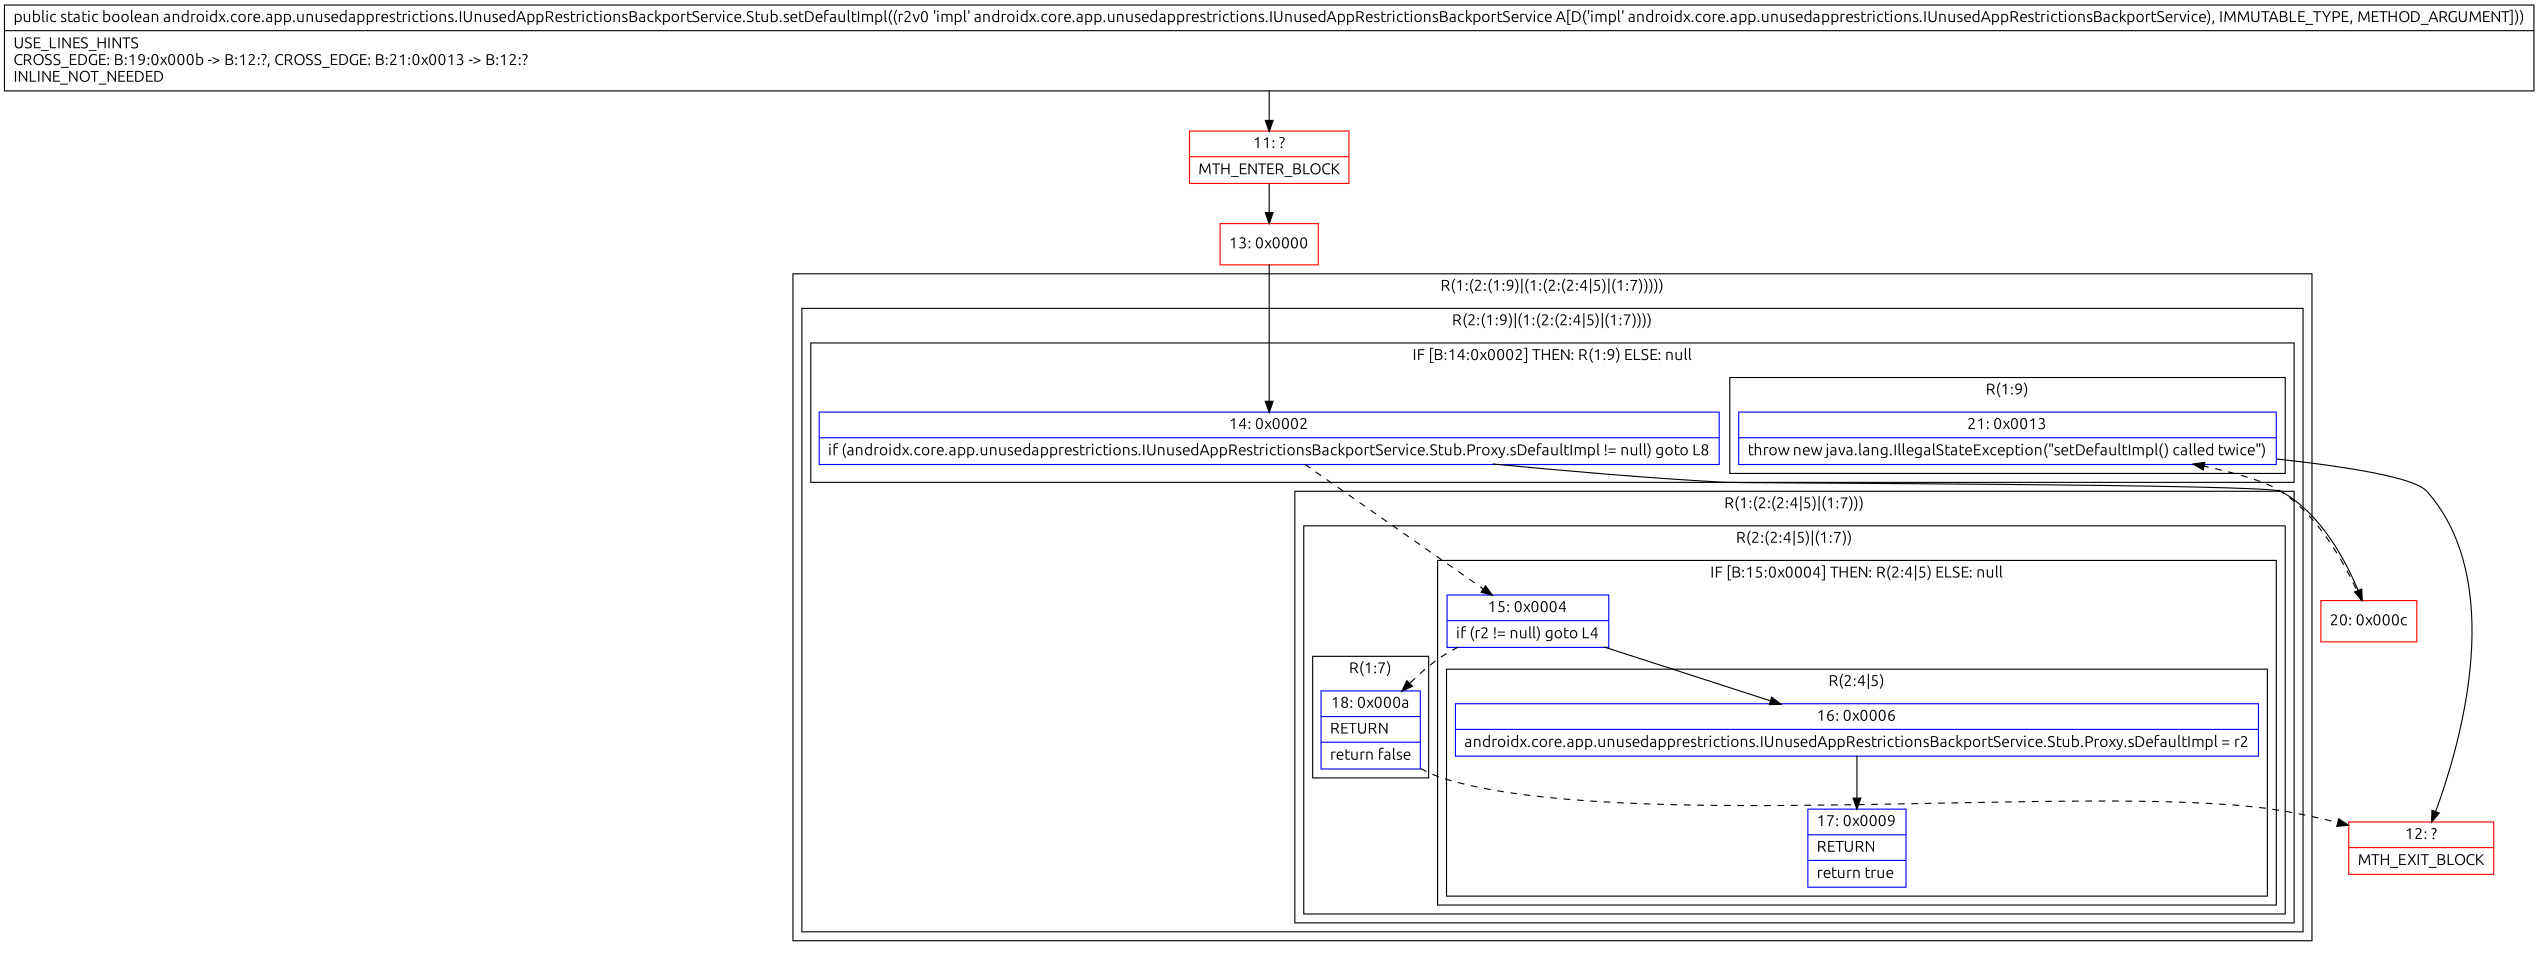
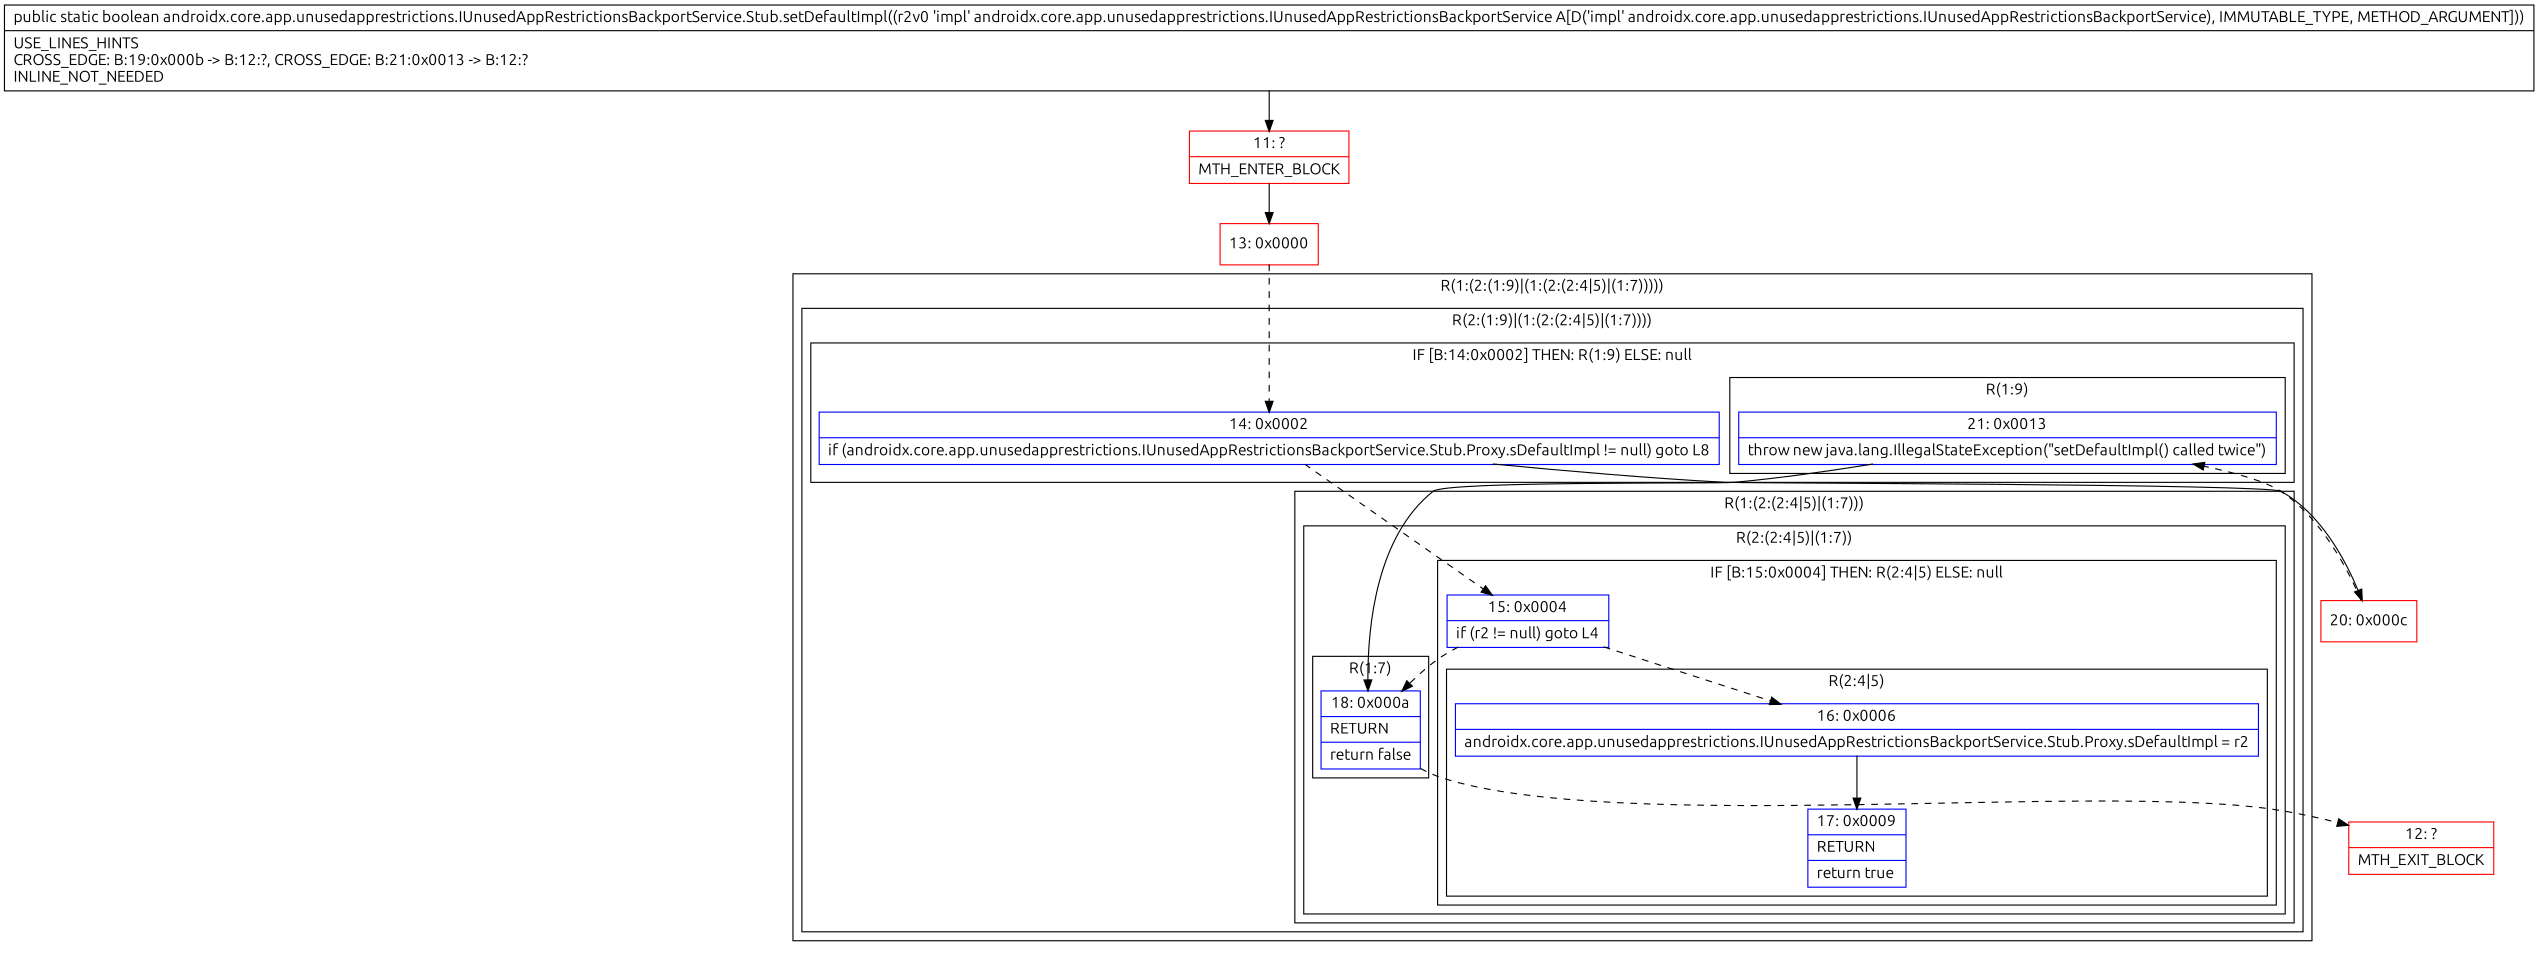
edge "13: 0x0000" -> "14: 0x0002": style solid -> dashed
edge "21: 0x0013" -> "12: ?": now "21: 0x0013" -> "18: 0x000a"
edge "15: 0x0004" -> "16: 0x0006": style solid -> dashed
